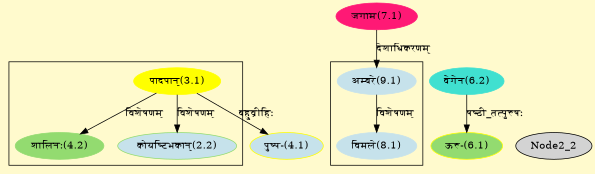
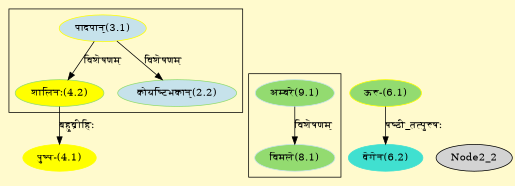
node "जगाम(7.1)": removed
node "पादपान्(3.1)": fillcolor #ffff00 -> #c6e2eb
node "अम्बरे(9.1)": fillcolor #c6e2eb -> #93db70
edge "वेगेन(6.2)" -> "ऊरु-(6.1)": reversed
edge "पादपान्(3.1)" -> "पुष्प-(4.1)": now "शालिनः(4.2)" -> "पुष्प-(4.1)"
node "शालिनः(4.2)": fillcolor #93db70 -> #ffff00
node "पुष्प-(4.1)": fillcolor #c6e2eb -> #ffff00
node "विमले(8.1)": fillcolor #c6e2eb -> #93db70
